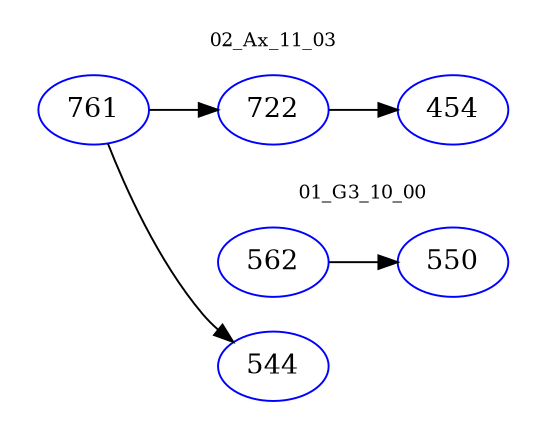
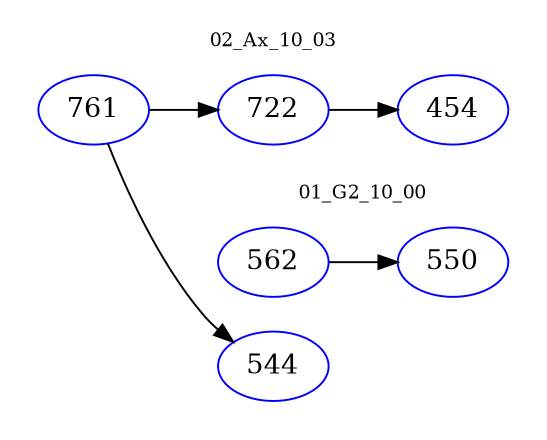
cluster "02_Ax_11_03": label "02_Ax_11_03" -> "02_Ax_10_03"
cluster "01_G3_10_00": label "01_G3_10_00" -> "01_G2_10_00"
